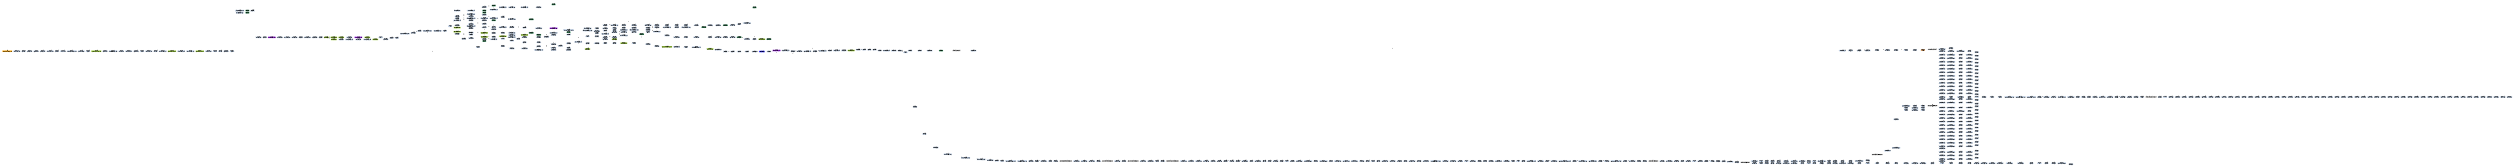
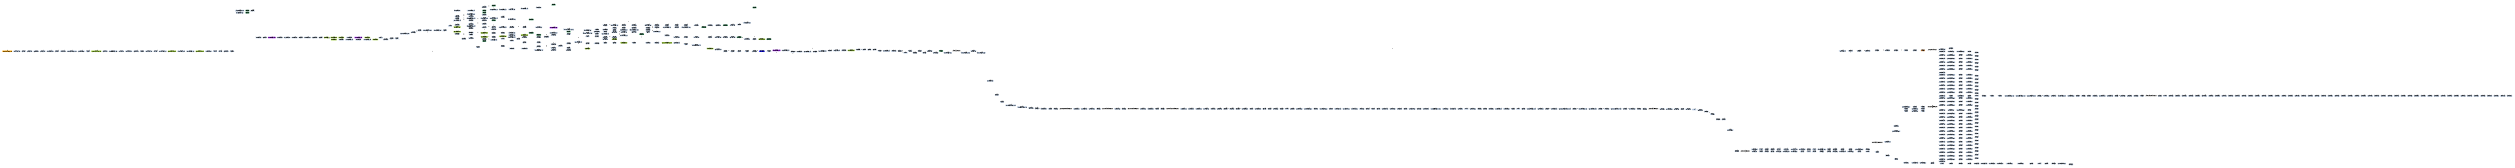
node "0x00406ca6 pushl $0x41c850<UINT32>": removed
node "0x00406e5b pushl $0x41ca64<UINT32>": added
